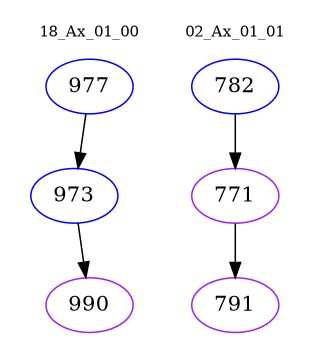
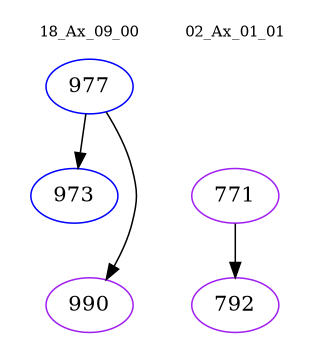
cluster "18_Ax_01_00": label "18_Ax_01_00" -> "18_Ax_09_00"
node "782": removed
edge "973" -> "990": now "977" -> "990"
node "791": label "791" -> "792"
